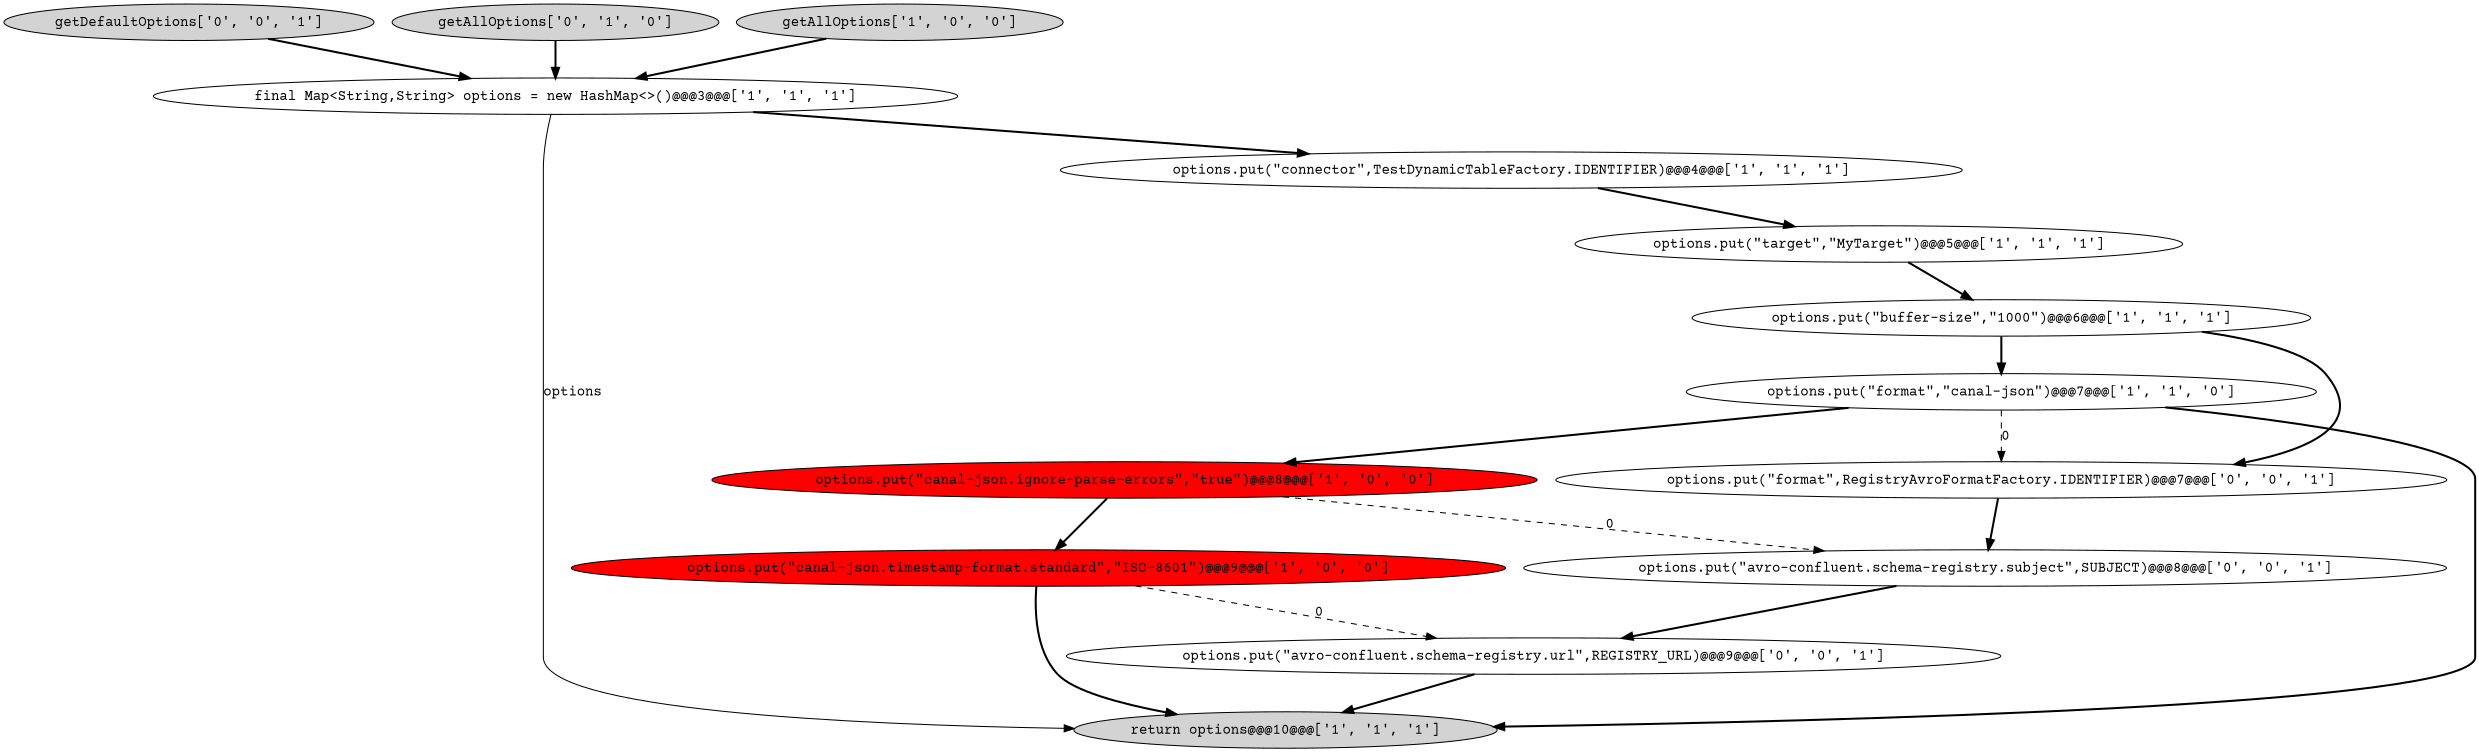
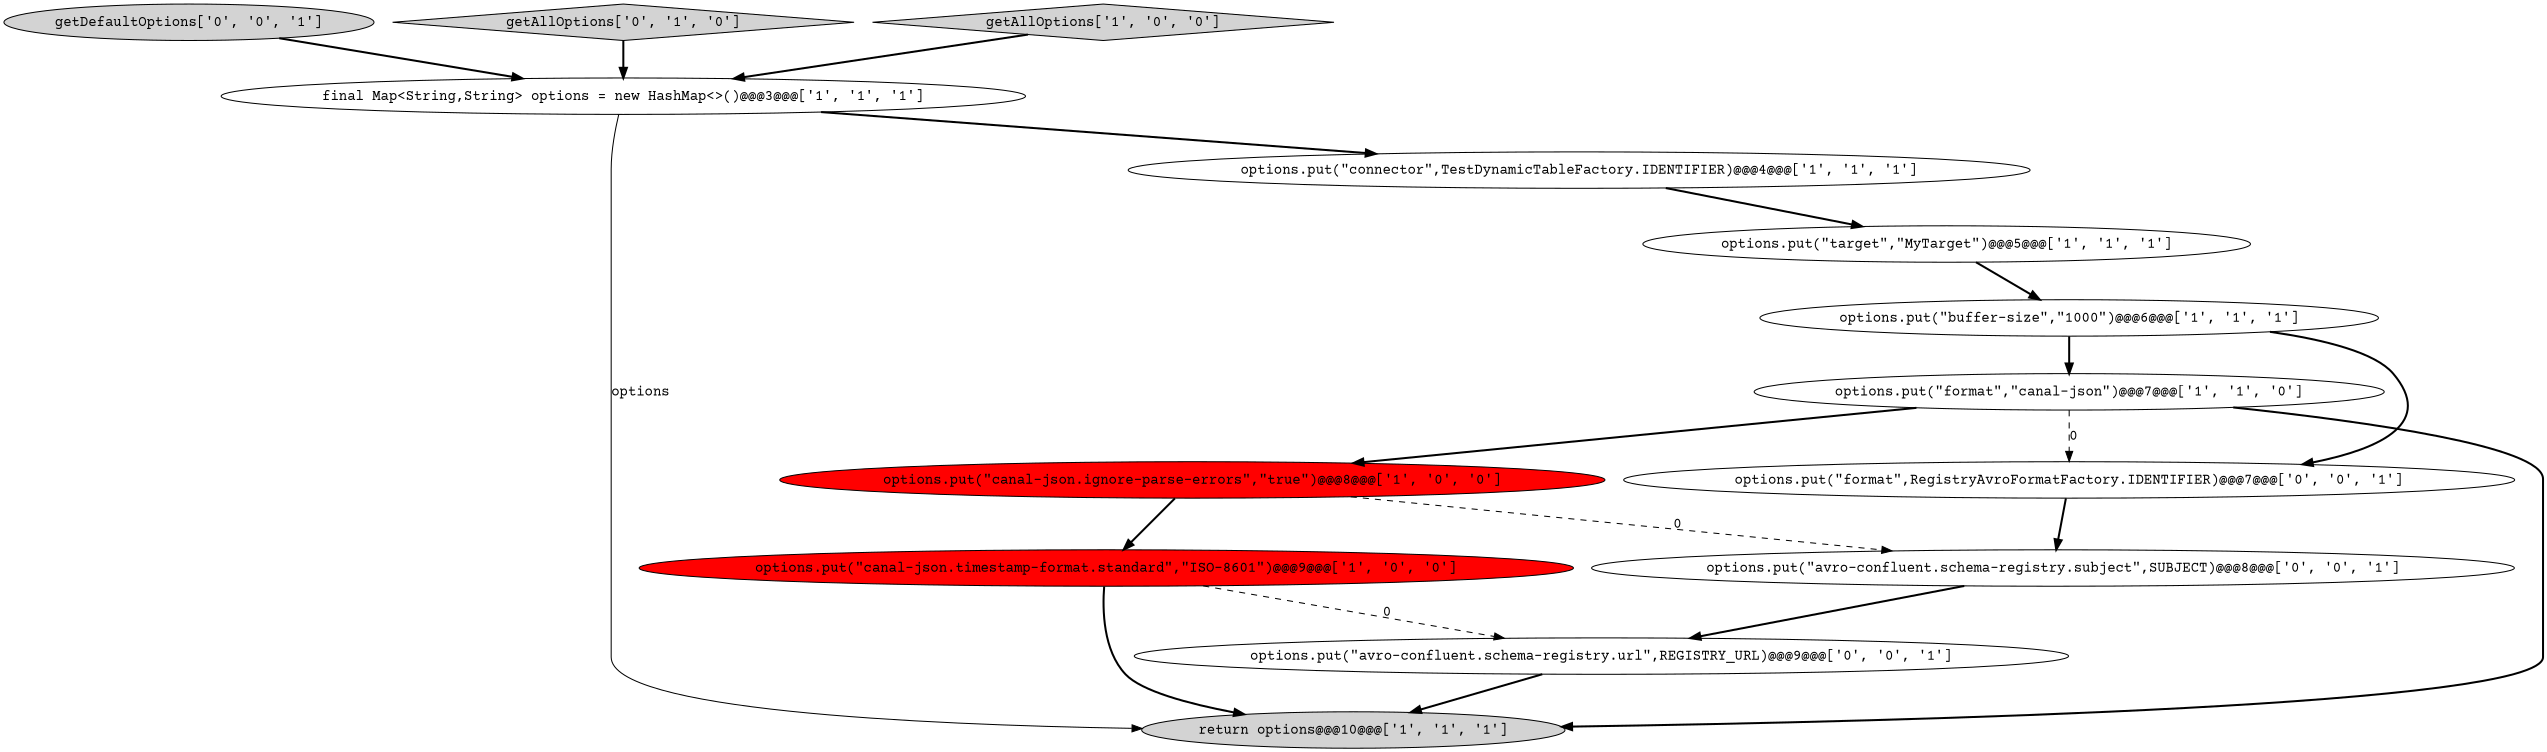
node "getAllOptions['0', '1', '0']": shape ellipse -> diamond
node "getAllOptions['1', '0', '0']": shape ellipse -> diamond
